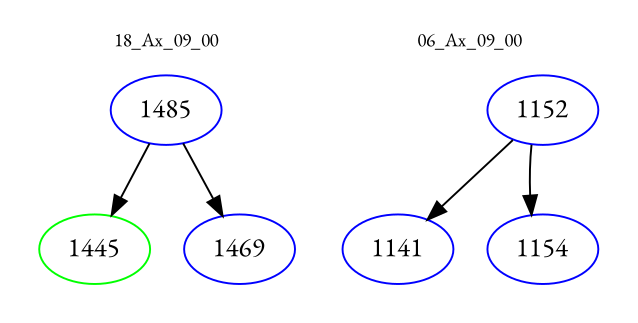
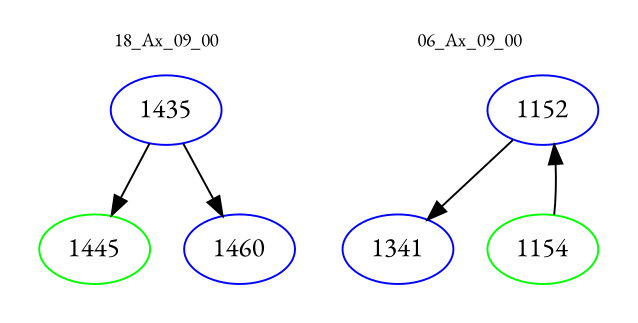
node "1485": label "1485" -> "1435"
edge "1152" -> "1154": reversed
node "1469": label "1469" -> "1460"
node "1141": label "1141" -> "1341"
node "1154": color blue -> green
